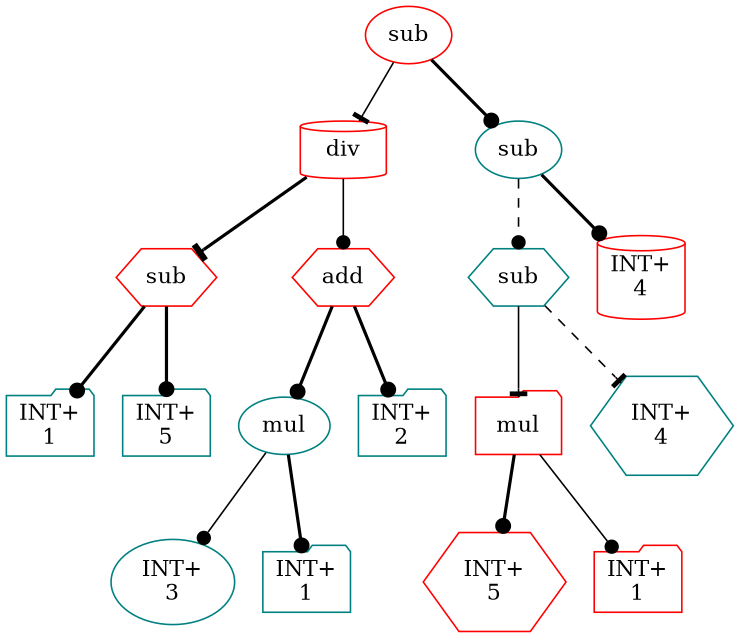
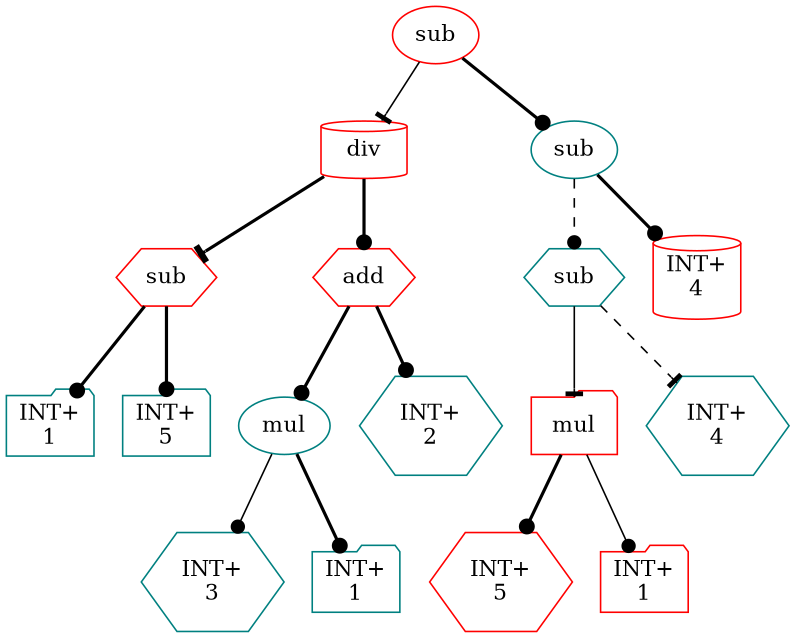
edge "div" -> "add": style solid -> bold
node "INT+ 2": shape folder -> hexagon
node "INT+ 3": shape ellipse -> hexagon
